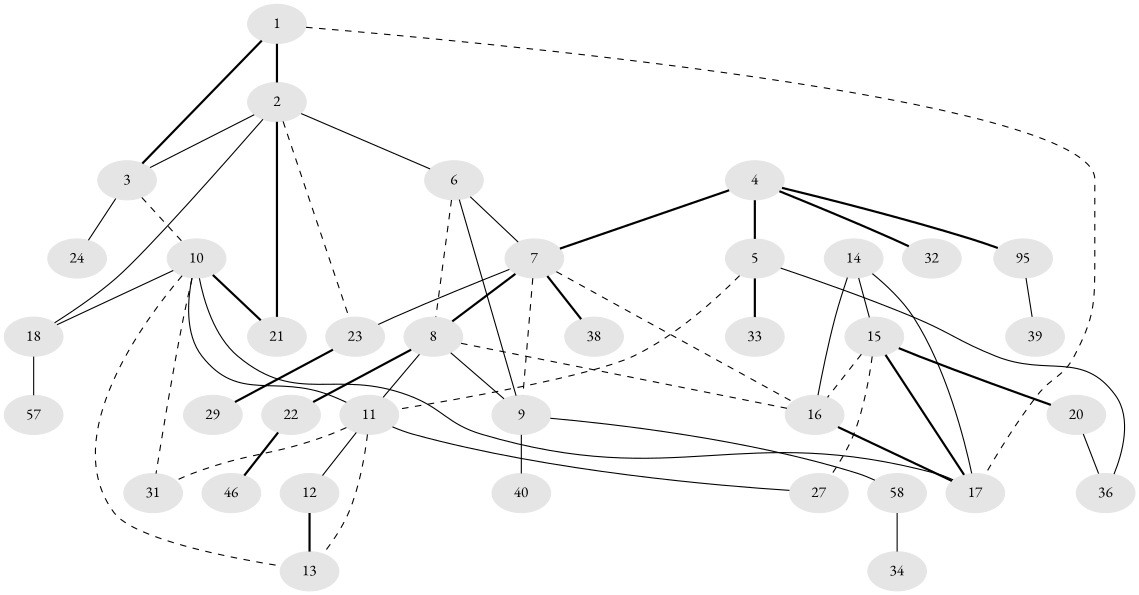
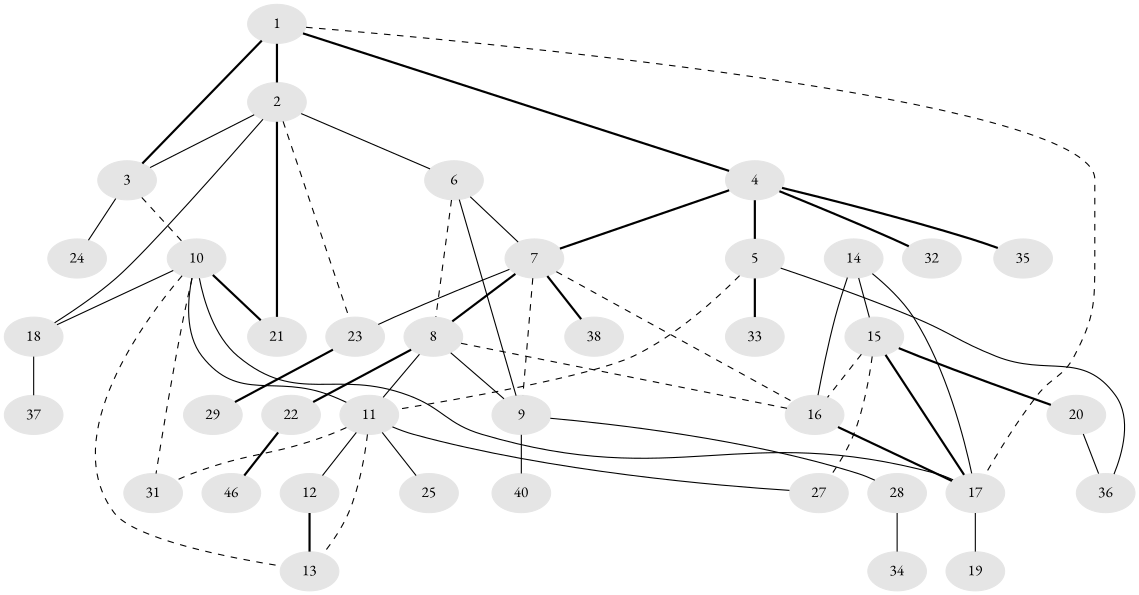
edge "1" -- "4": added
node "95": label "95" -> "35"
node "39": removed
node "57": label "57" -> "37"
node "25": added
node "58": label "58" -> "28"
node "19": added
